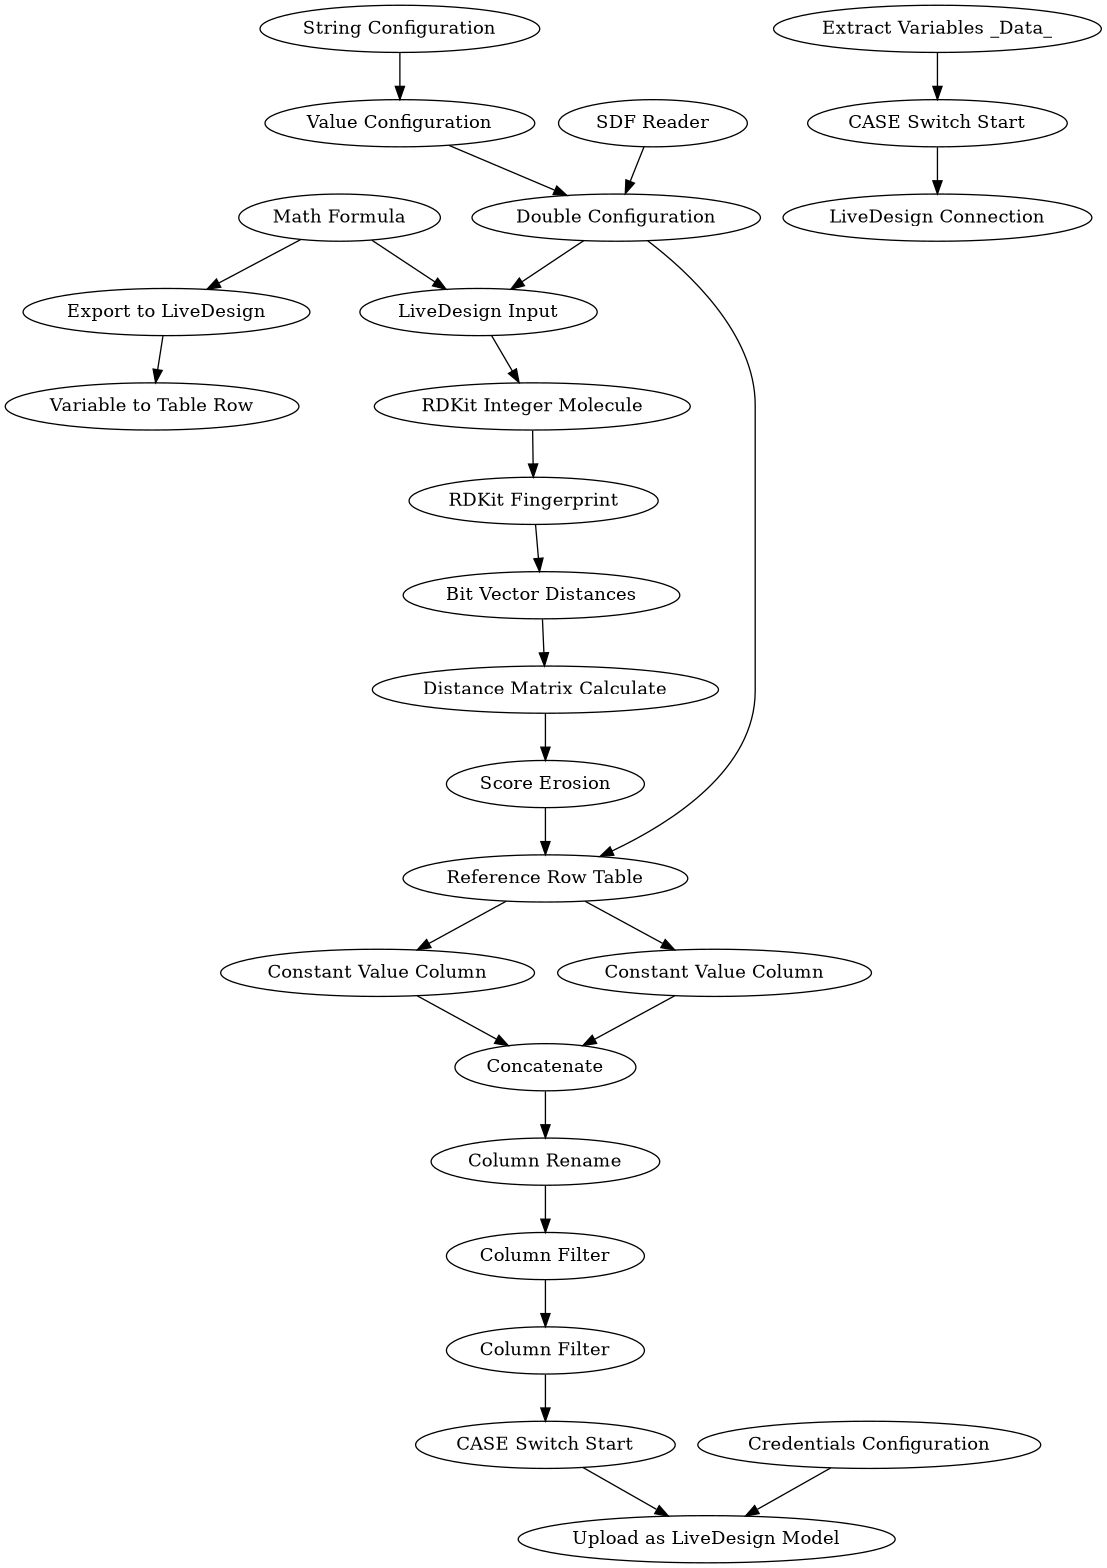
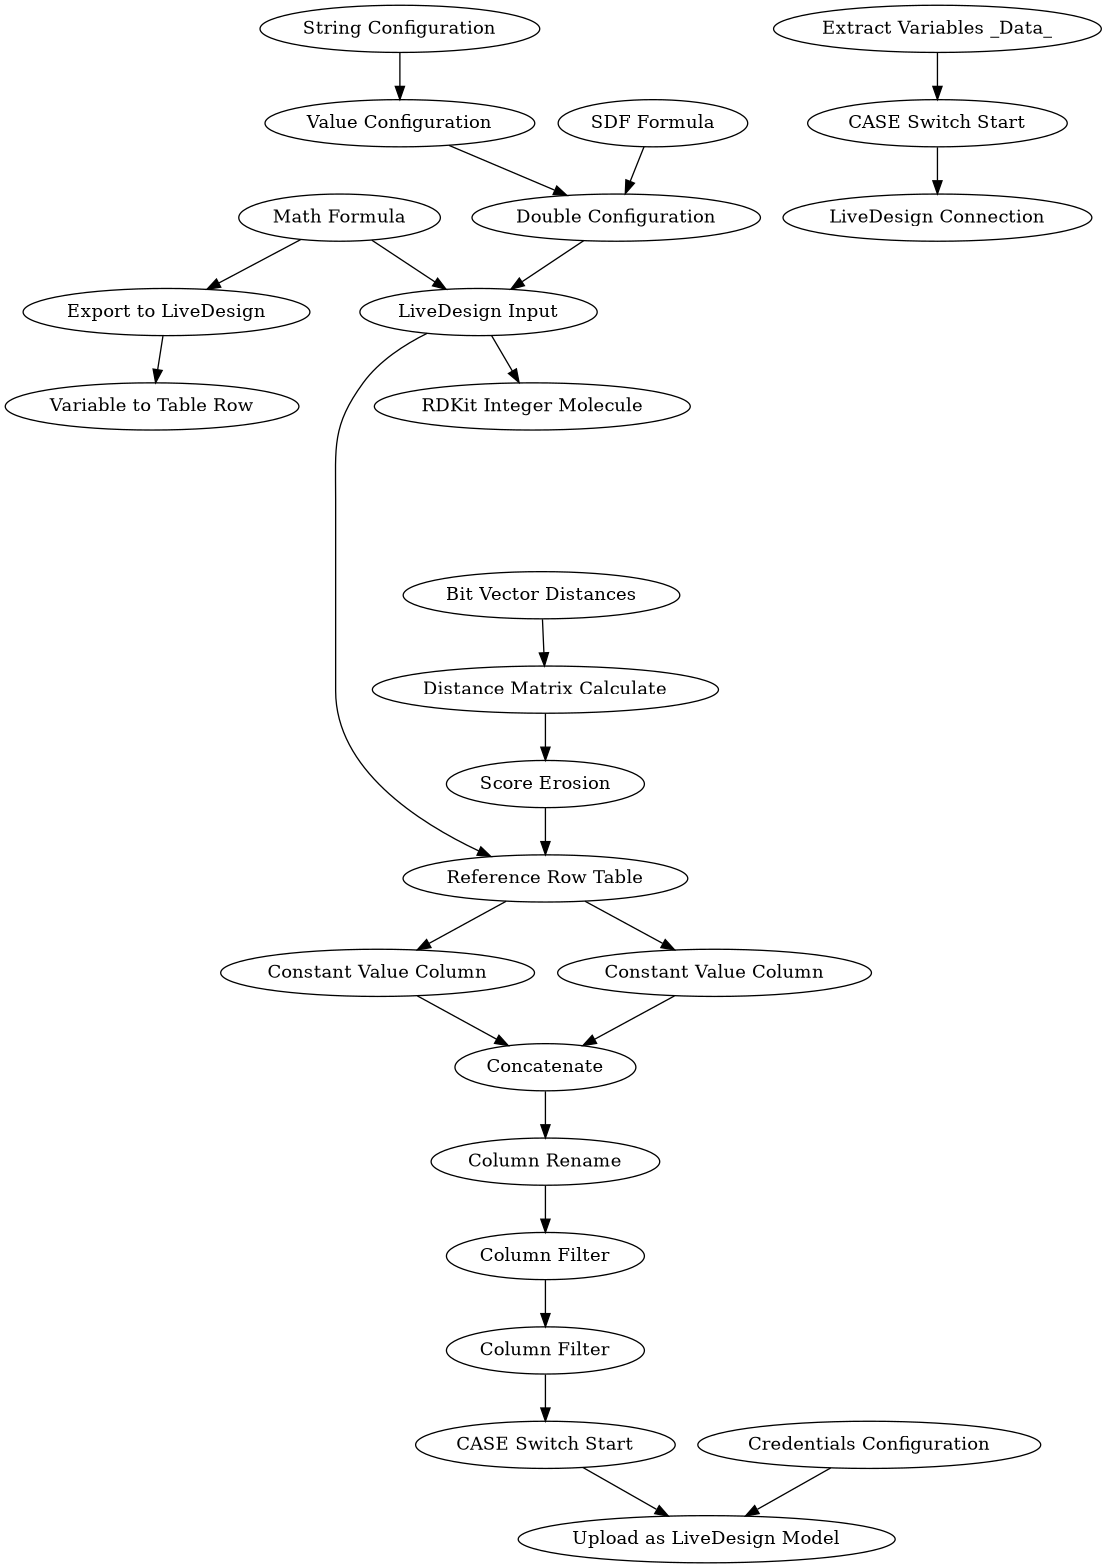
node "SDF Reader": label "SDF Reader" -> "SDF Formula"
node "RDKit Fingerprint": removed
edge "Double Configuration" -> "Reference Row Table": now "LiveDesign Input" -> "Reference Row Table"
